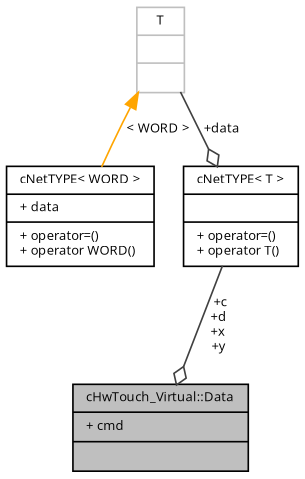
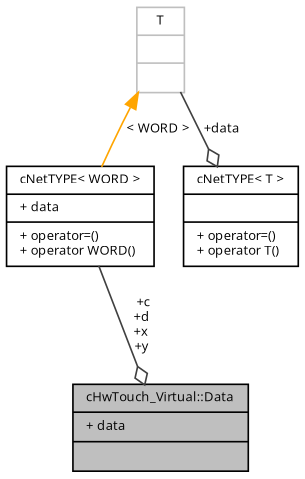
edge "cNetTYPE< T >" -> "cHwTouch_Virtual::Data": now "cNetTYPE< WORD >" -> "cHwTouch_Virtual::Data"
node "cHwTouch_Virtual::Data": text "+ cmd" -> "+ data"
